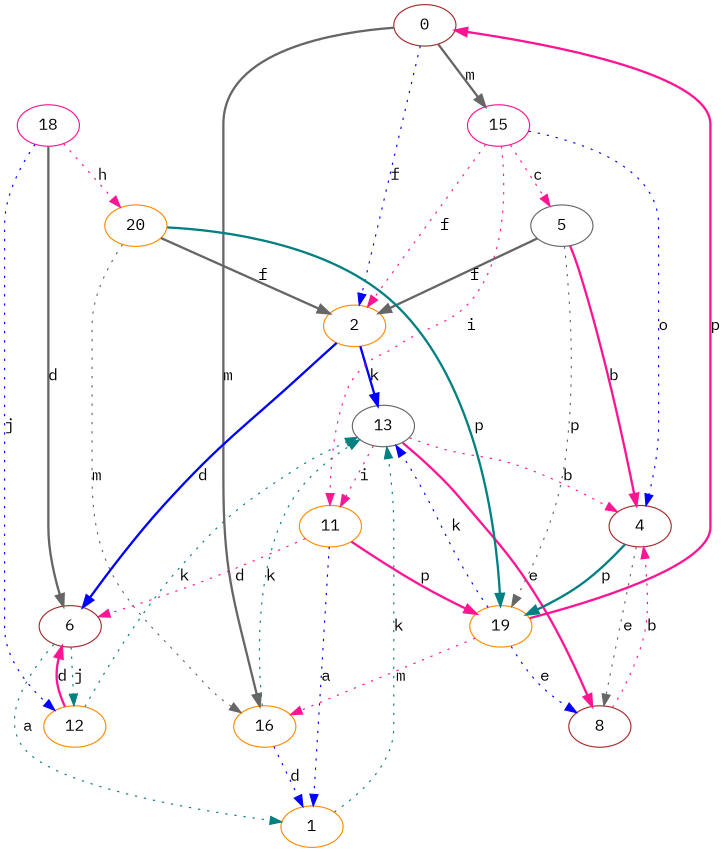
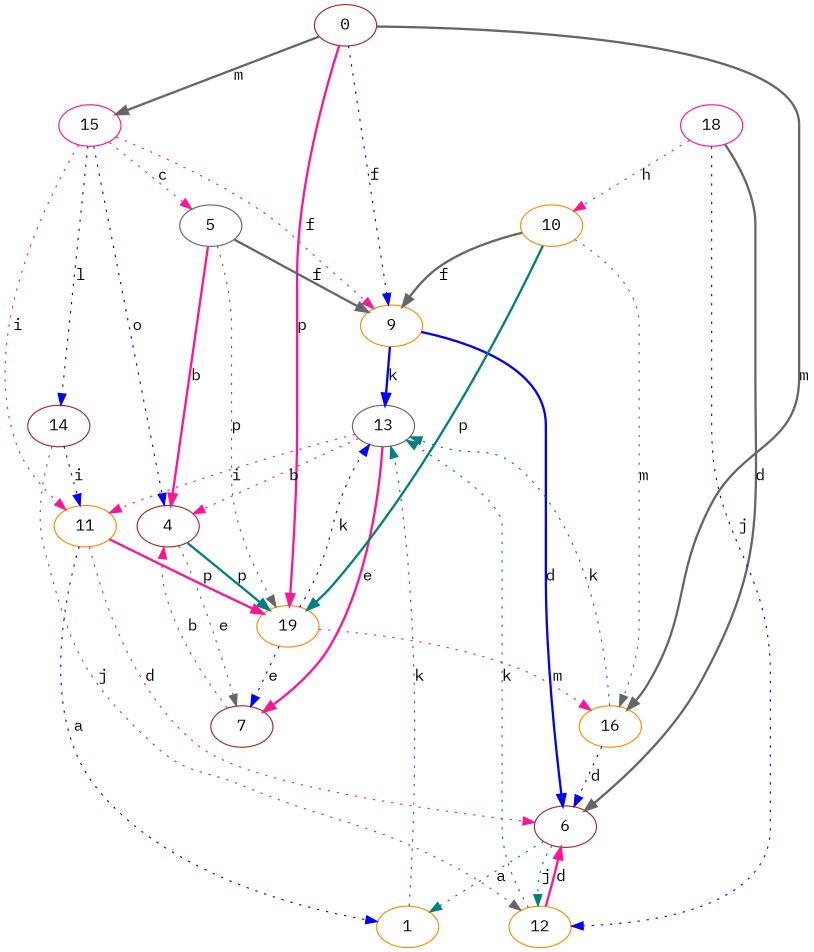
node "20": label "20" -> "10"
edge "19" -> "0": reversed
node "2": label "2" -> "9"
node "14": added
node "8": label "8" -> "7"
edge "16" -> "1": now "16" -> "6"
